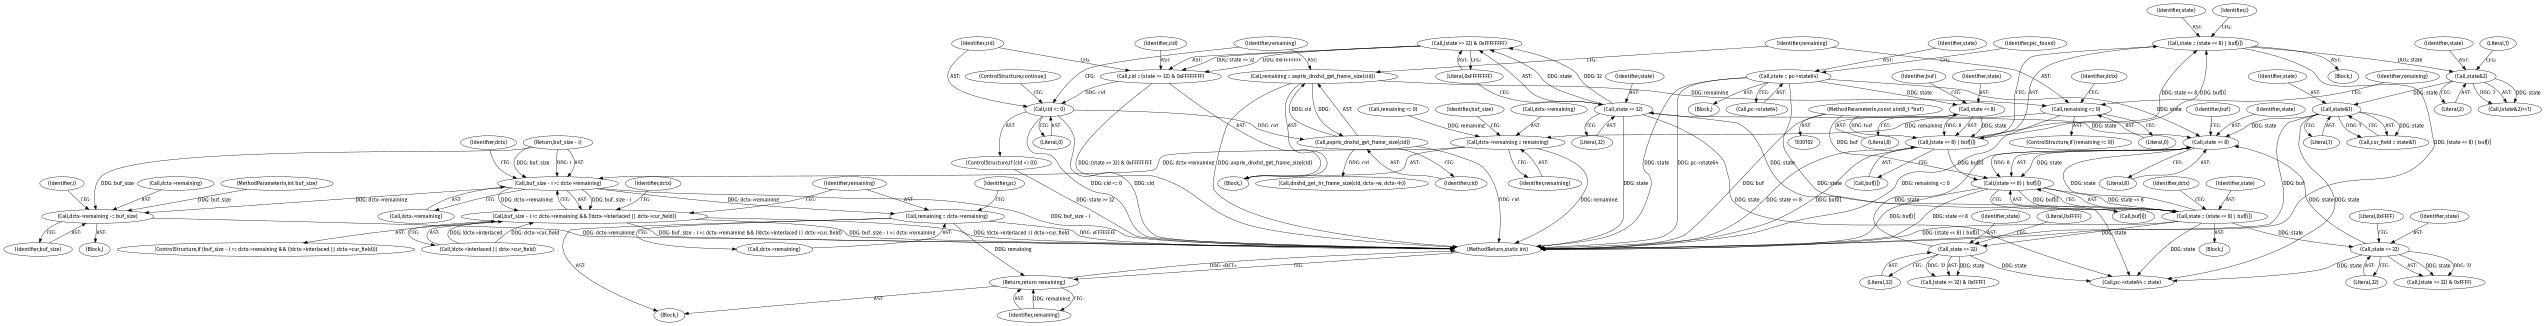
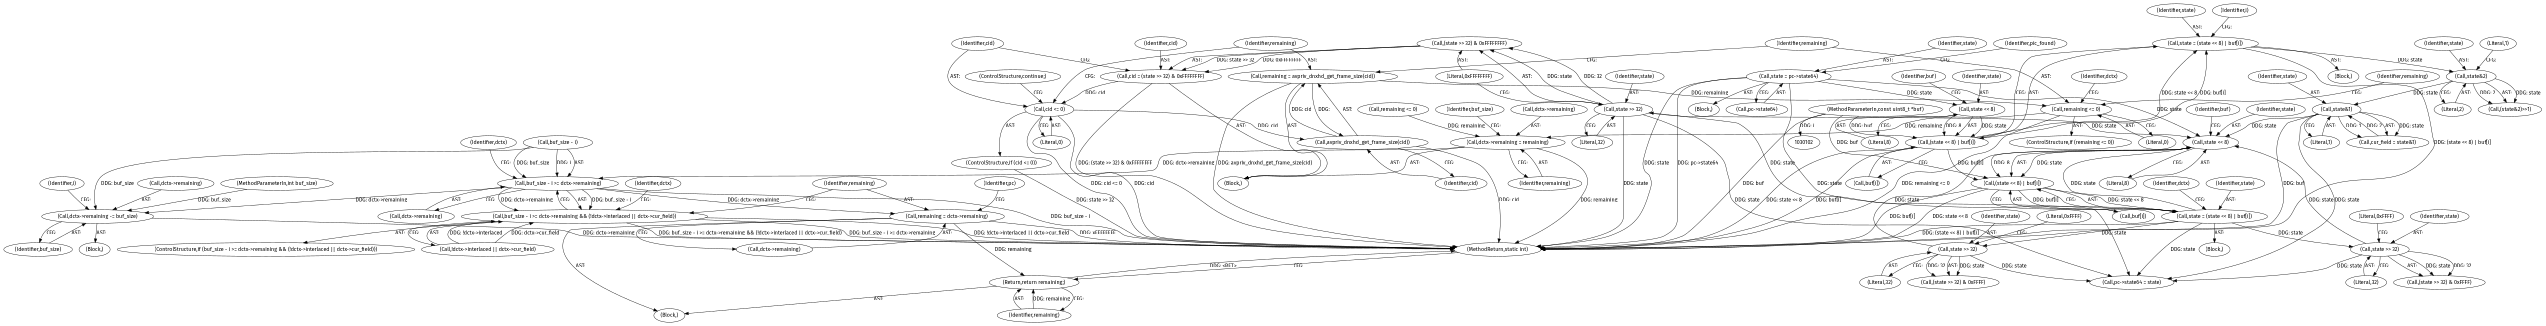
edge "(Call,(state >> 32) & 0xFFFFFFFF)" -> "(Literal,0xFFFFFFFF)": removed, label "CFG:"
edge "(MethodParameterIn,const uint8_t *buf)" -> "1030102": label "AST: " -> "DDG: i"
edge "(Call,cur_field = state&1)" -> "(Call,state&1)": label "CFG: " -> "DDG: 2"
node "(Return,buf_size - i)": label "(Return,buf_size - i)" -> "(Call,buf_size - i)"
node "(Call,dnxhd_get_hr_frame_size(cid, dctx->w, dctx->h))": removed
